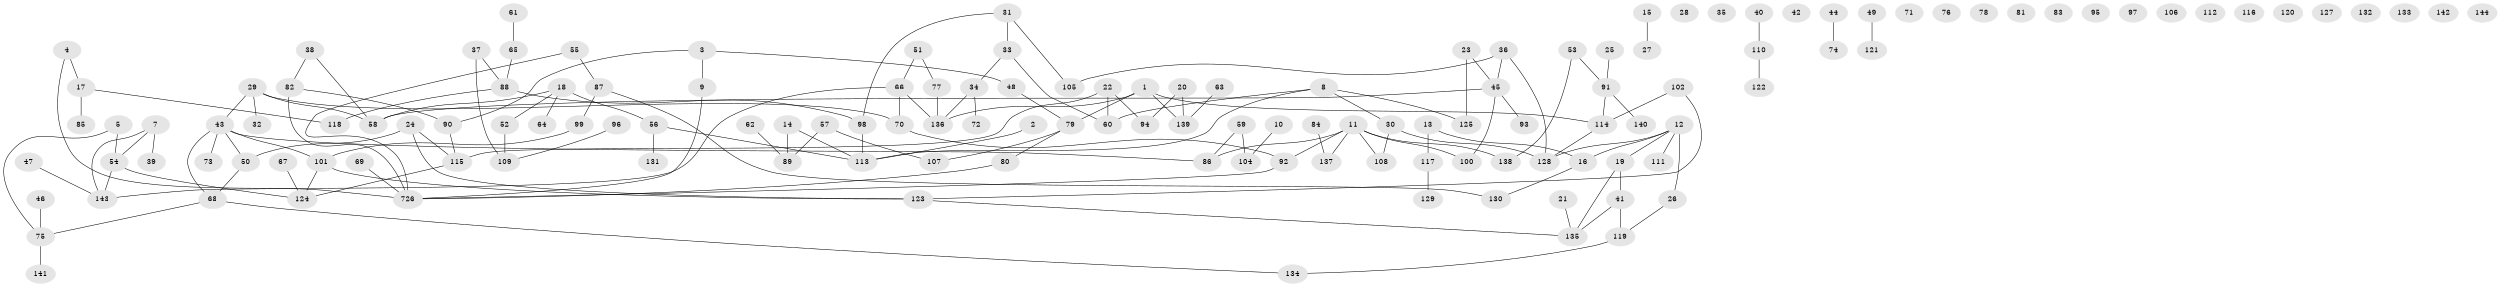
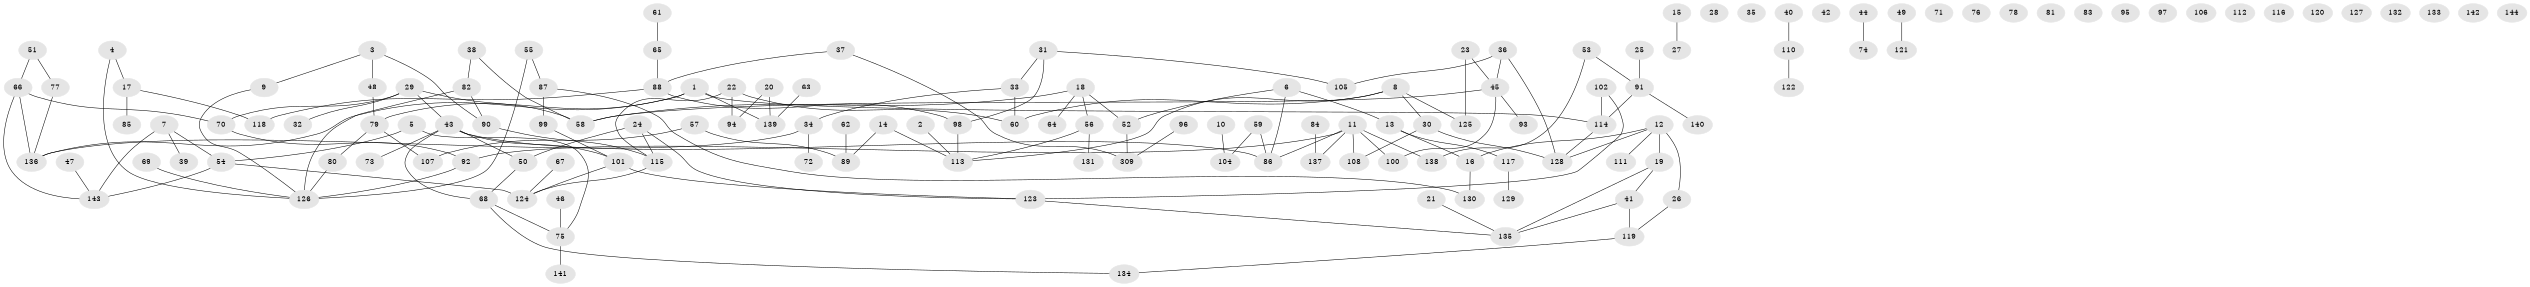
node "6": added
node "109": label "109" -> "309"
node "726": label "726" -> "126"
